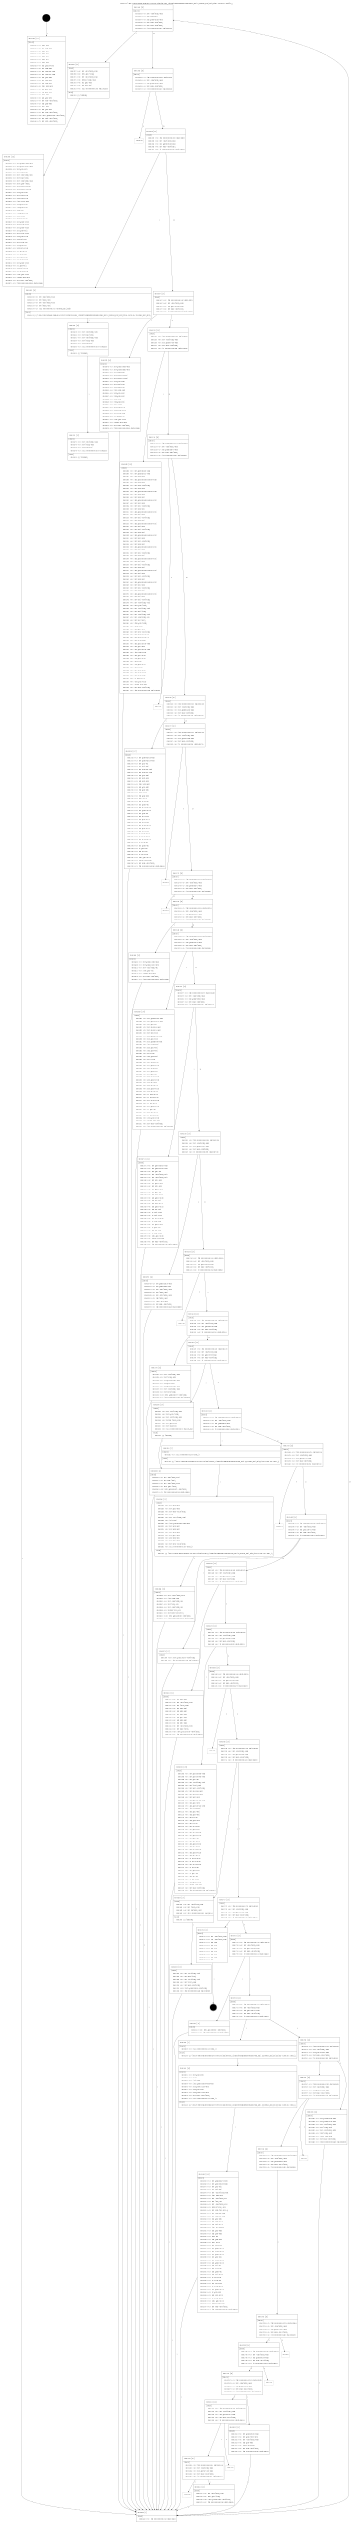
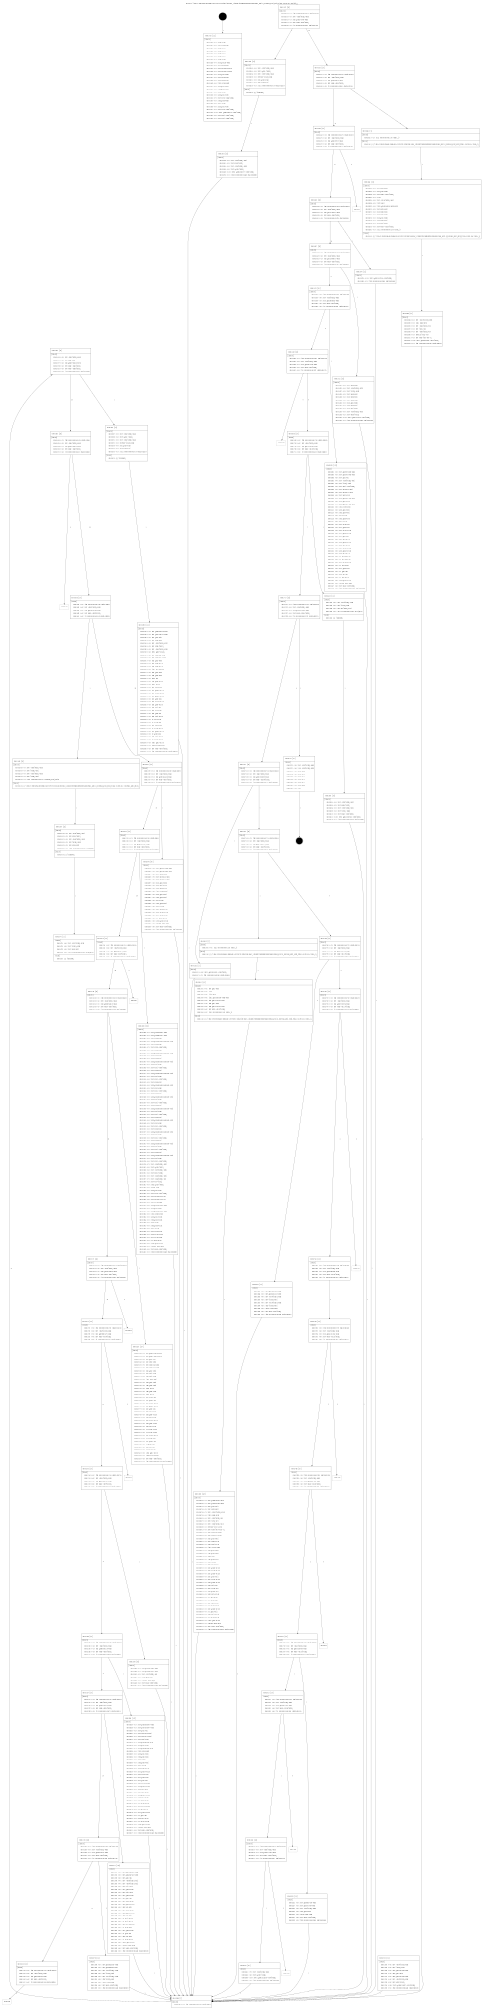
node "0x40161b [28]": removed
